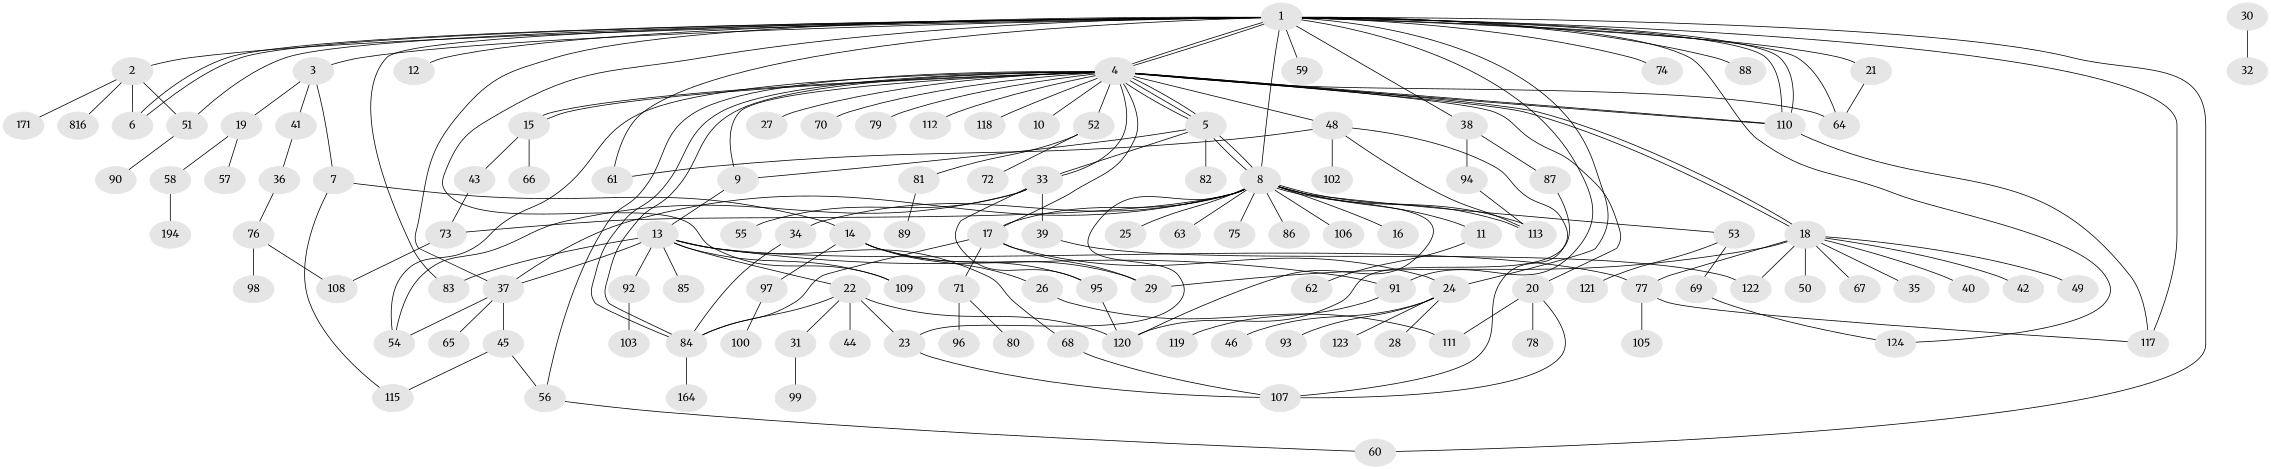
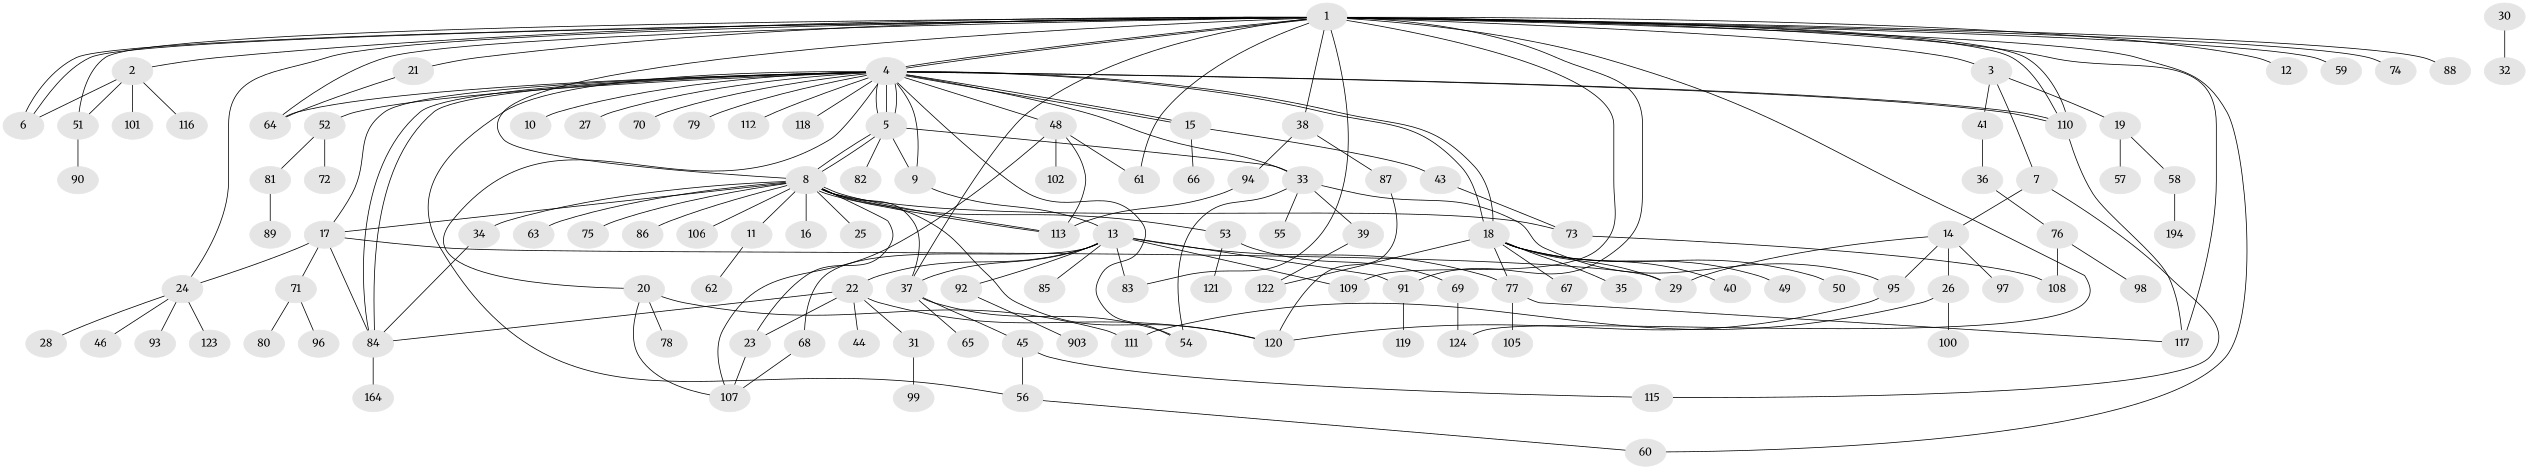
node "171": label "171" -> "101"
node "816": label "816" -> "116"
node "42": removed
edge "97" -- "100": now "26" -- "100"
node "103": label "103" -> "903"
